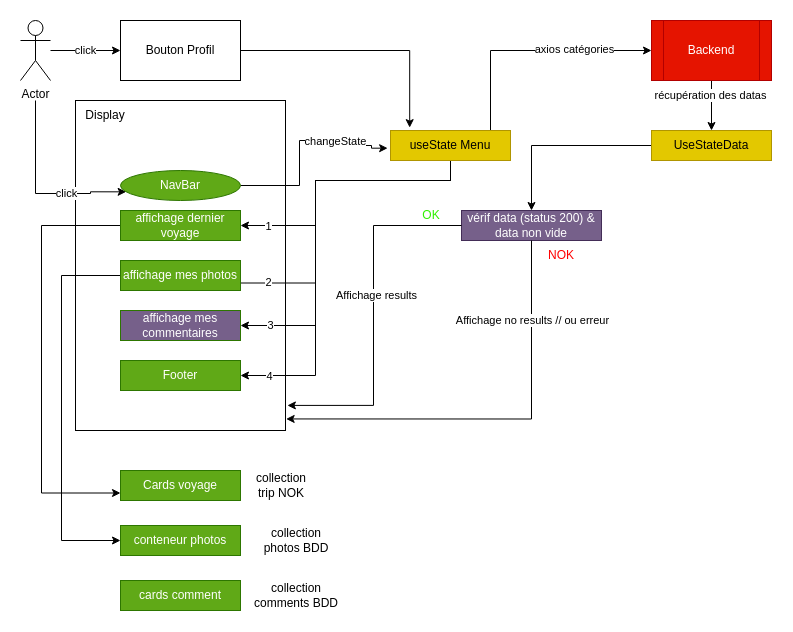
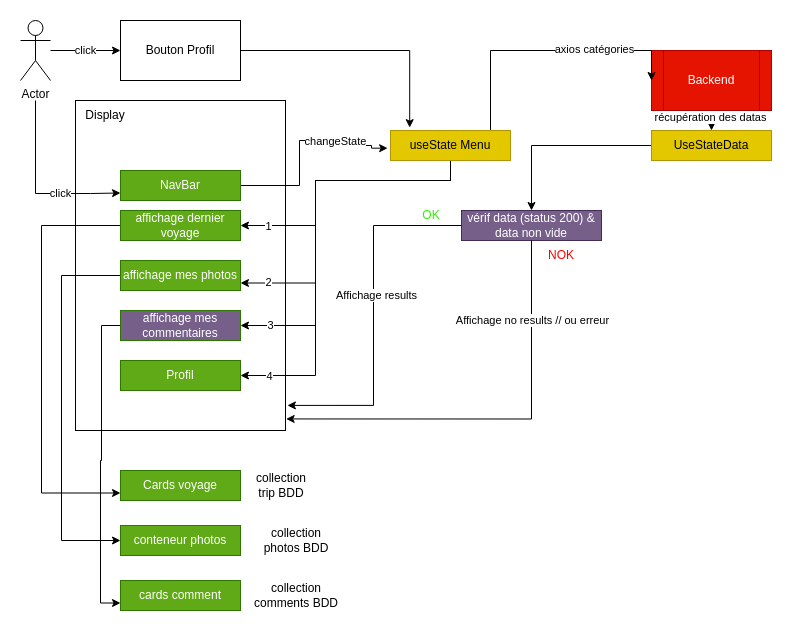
node "Backend": moved (712, 51) -> (712, 81)
node "NavBar": shape ellipse -> rectangle
edge "useState Menu" -- "affichage mes photos": arrowhead none -> classic
node "Footer": label "Footer" -> "Profil"
edge "affichage mes commentaires" -> "cards comment": added
node "collection trip NOK": label "collection trip NOK" -> "collection trip BDD"
